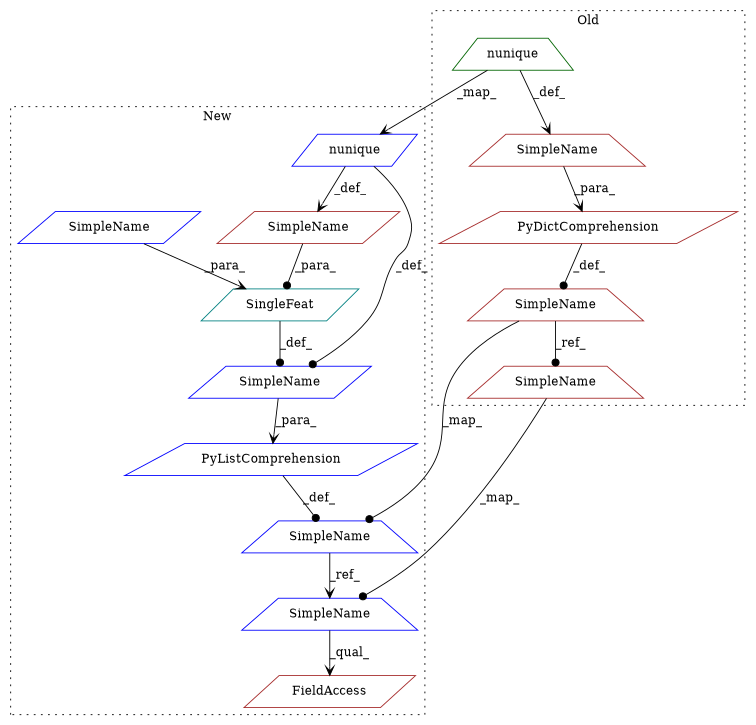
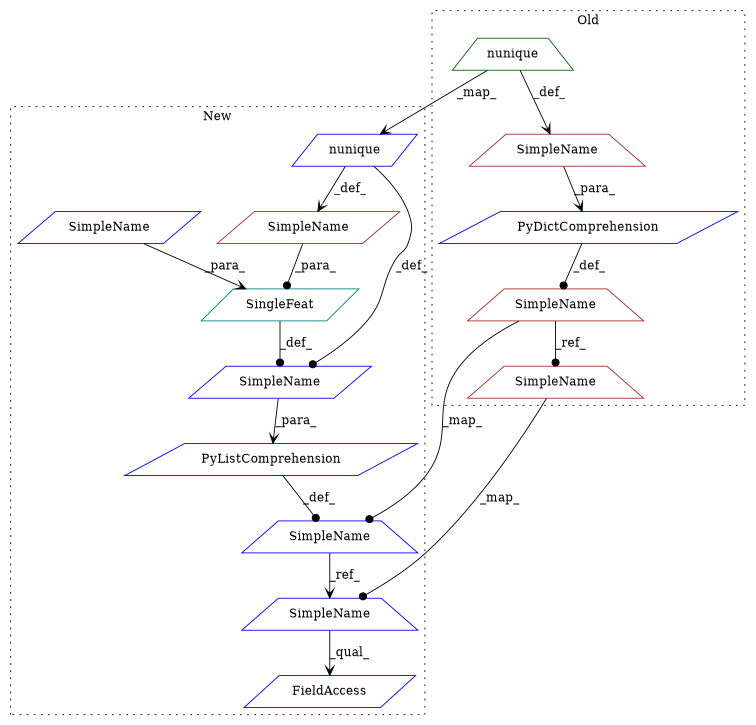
node "PyDictComprehension": color brown -> blue
node "FieldAccess": color brown -> blue
